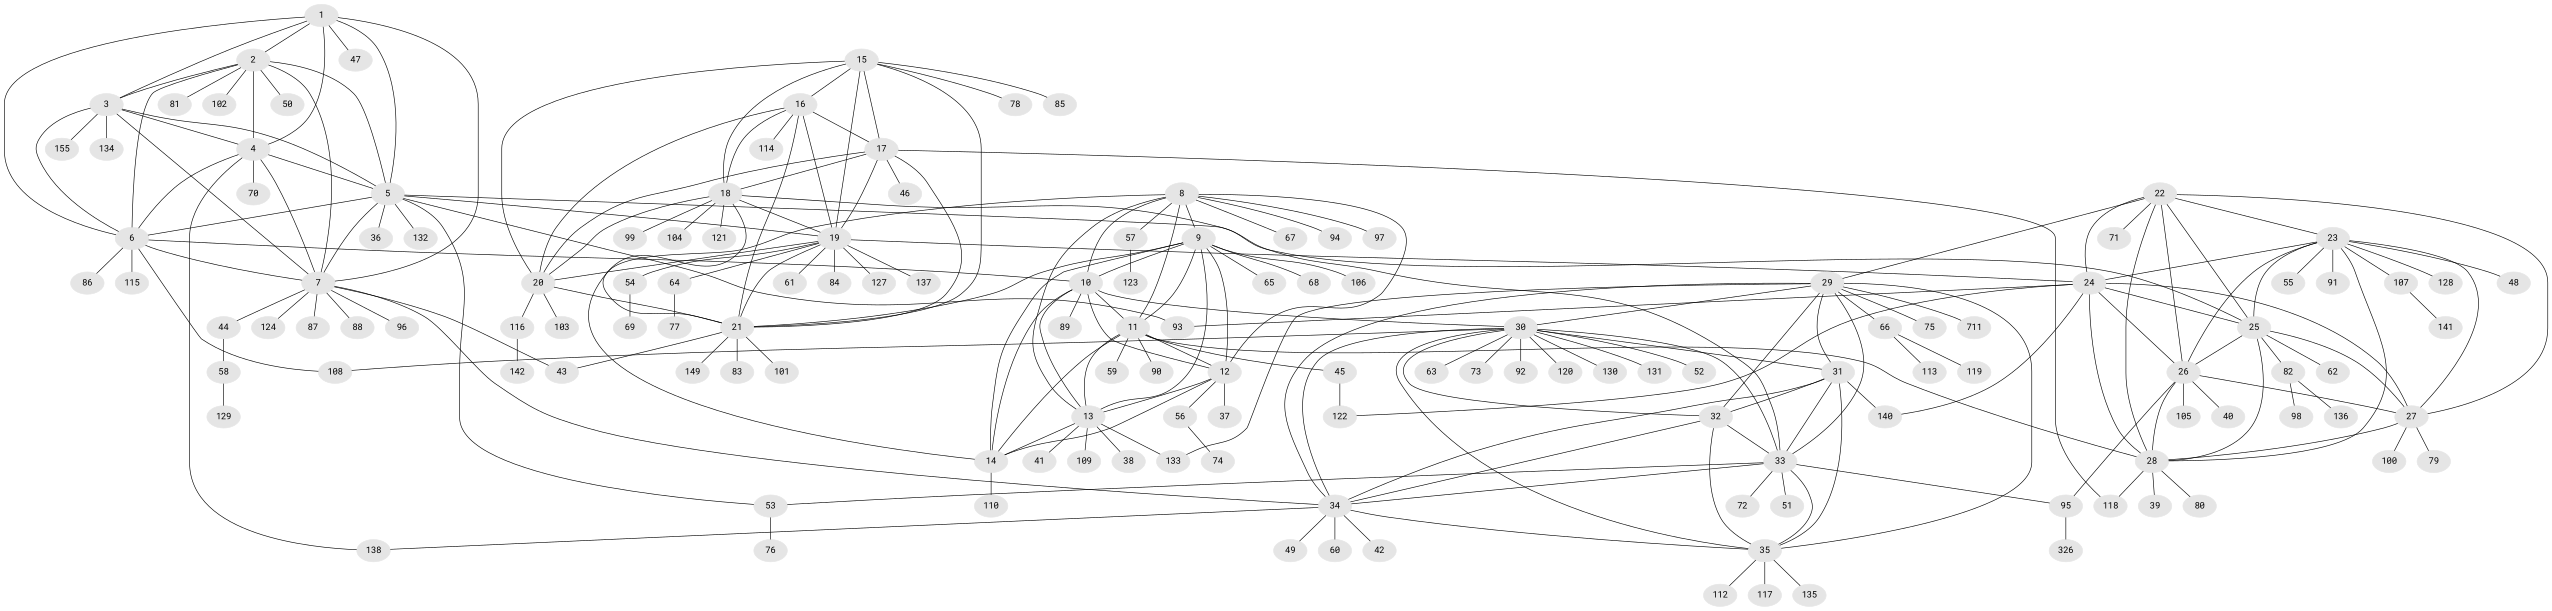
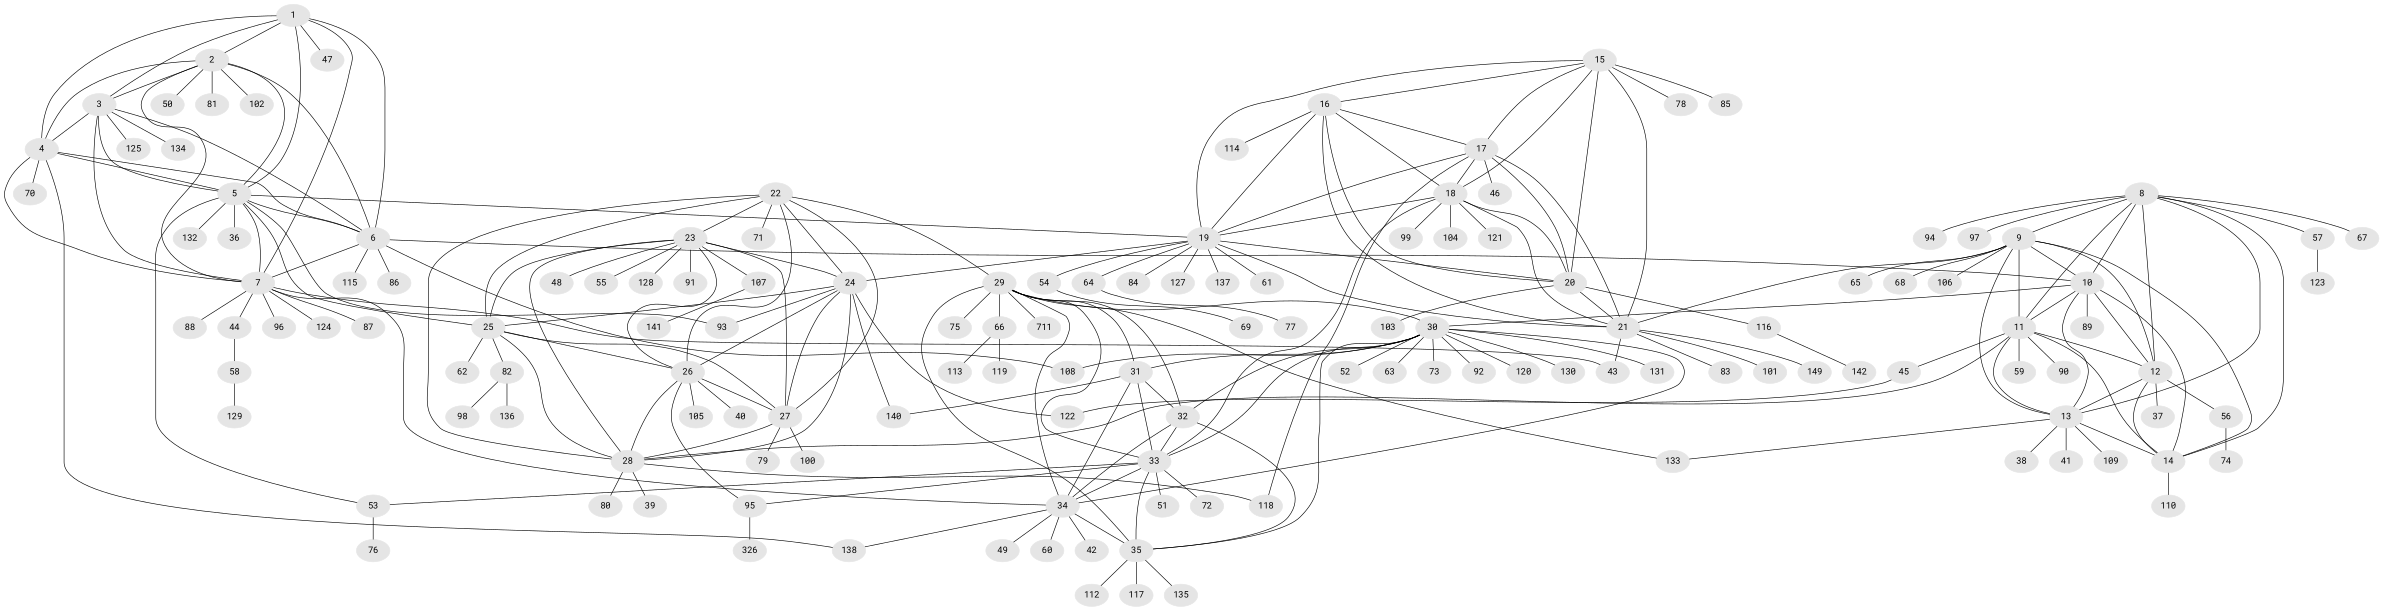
node "155": label "155" -> "125"
edge "31" -- "35": removed
